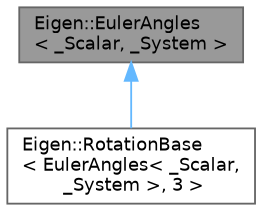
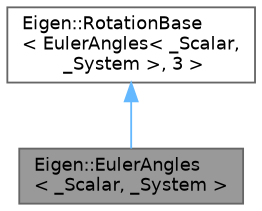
edge "Eigen::RotationBase < EulerAngles< _Scalar, _System >, 3 >" -> "Eigen::EulerAngles < _Scalar, _System >": reversed
